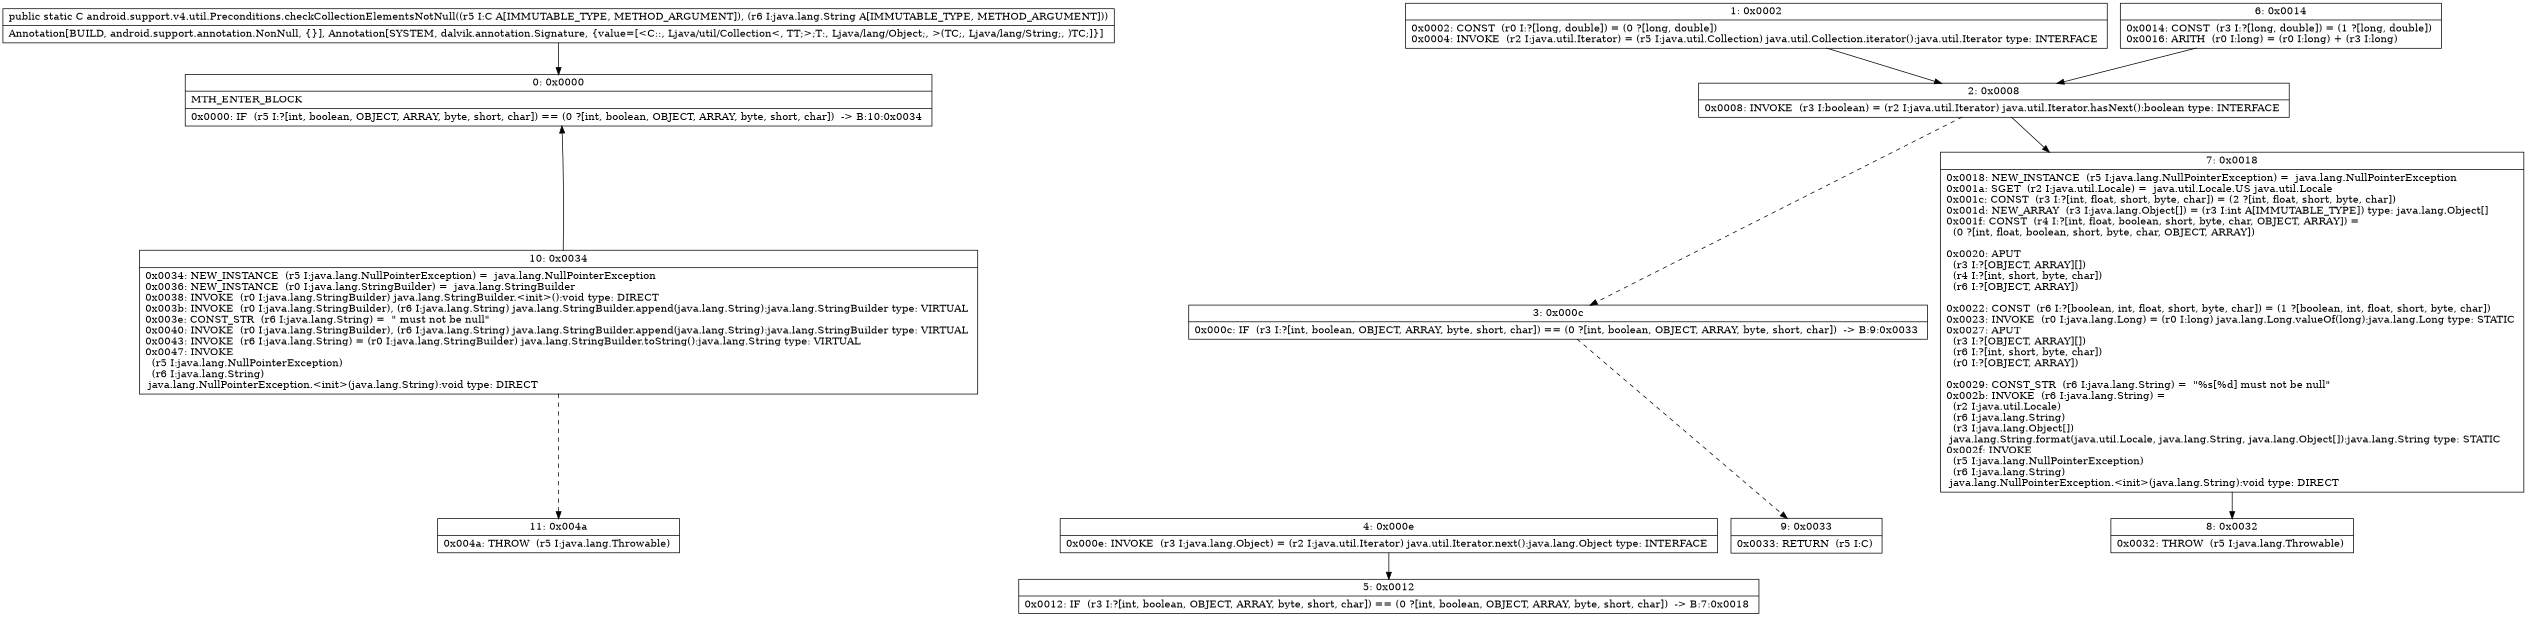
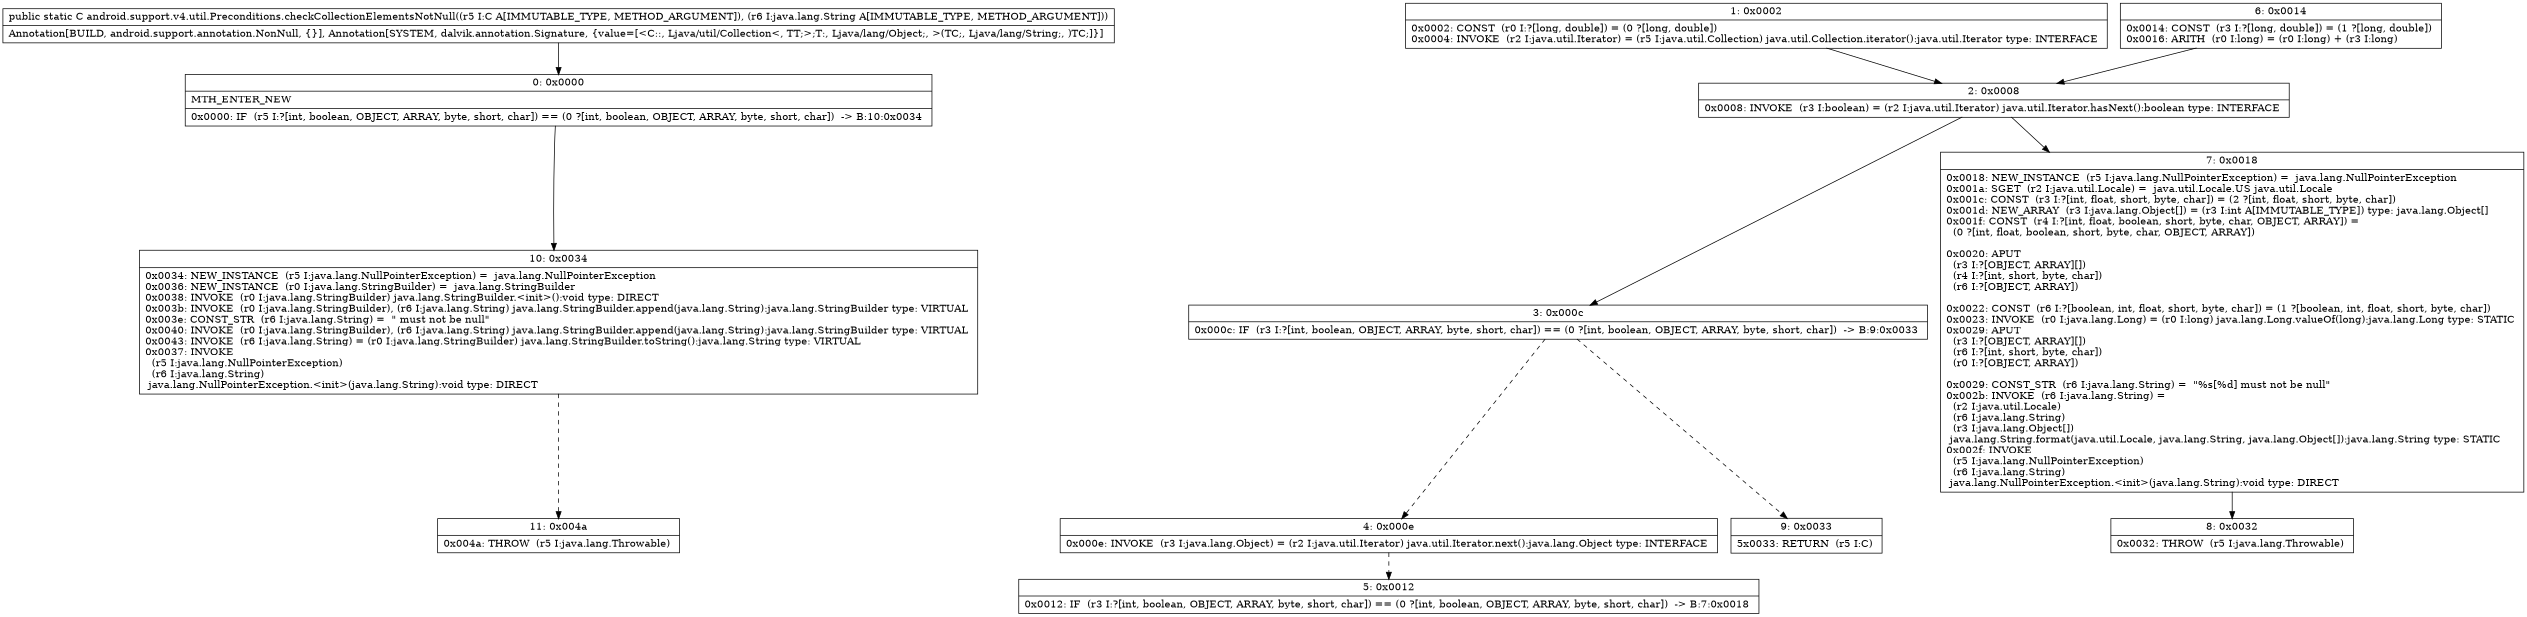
node "0: 0x0000": text "MTH_ENTER_BLOCK" -> "MTH_ENTER_NEW"
edge "10: 0x0034" -> "0: 0x0000": reversed
edge "2: 0x0008" -> "3: 0x000c": style dashed -> solid
node "7: 0x0018": text "0x0027: APUT" -> "0x0029: APUT"
node "10: 0x0034": text "0x0047: INVOKE" -> "0x0037: INVOKE"
edge "3: 0x000c" -> "4: 0x000e": added
node "9: 0x0033": text "0x0033: RETURN  (r5 I:C)" -> "5x0033: RETURN  (r5 I:C)"
edge "4: 0x000e" -> "5: 0x0012": style solid -> dashed
